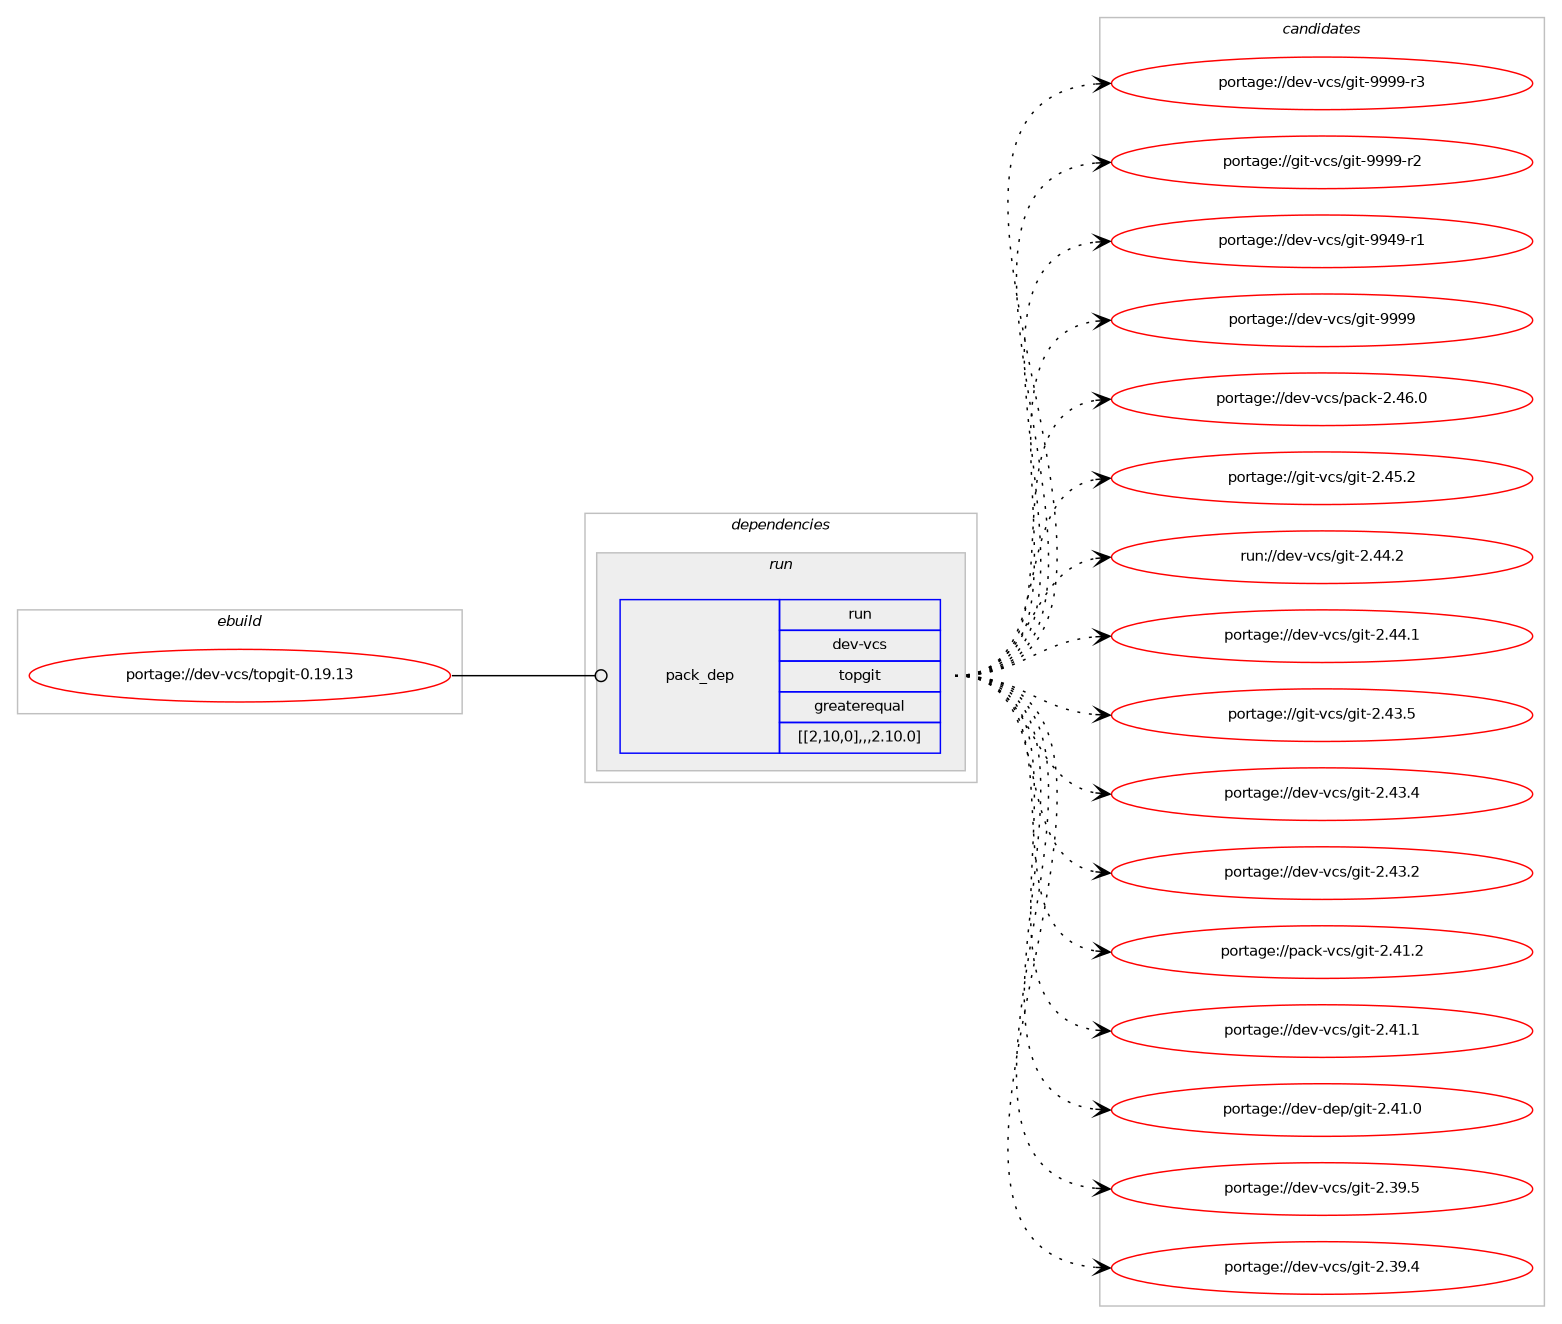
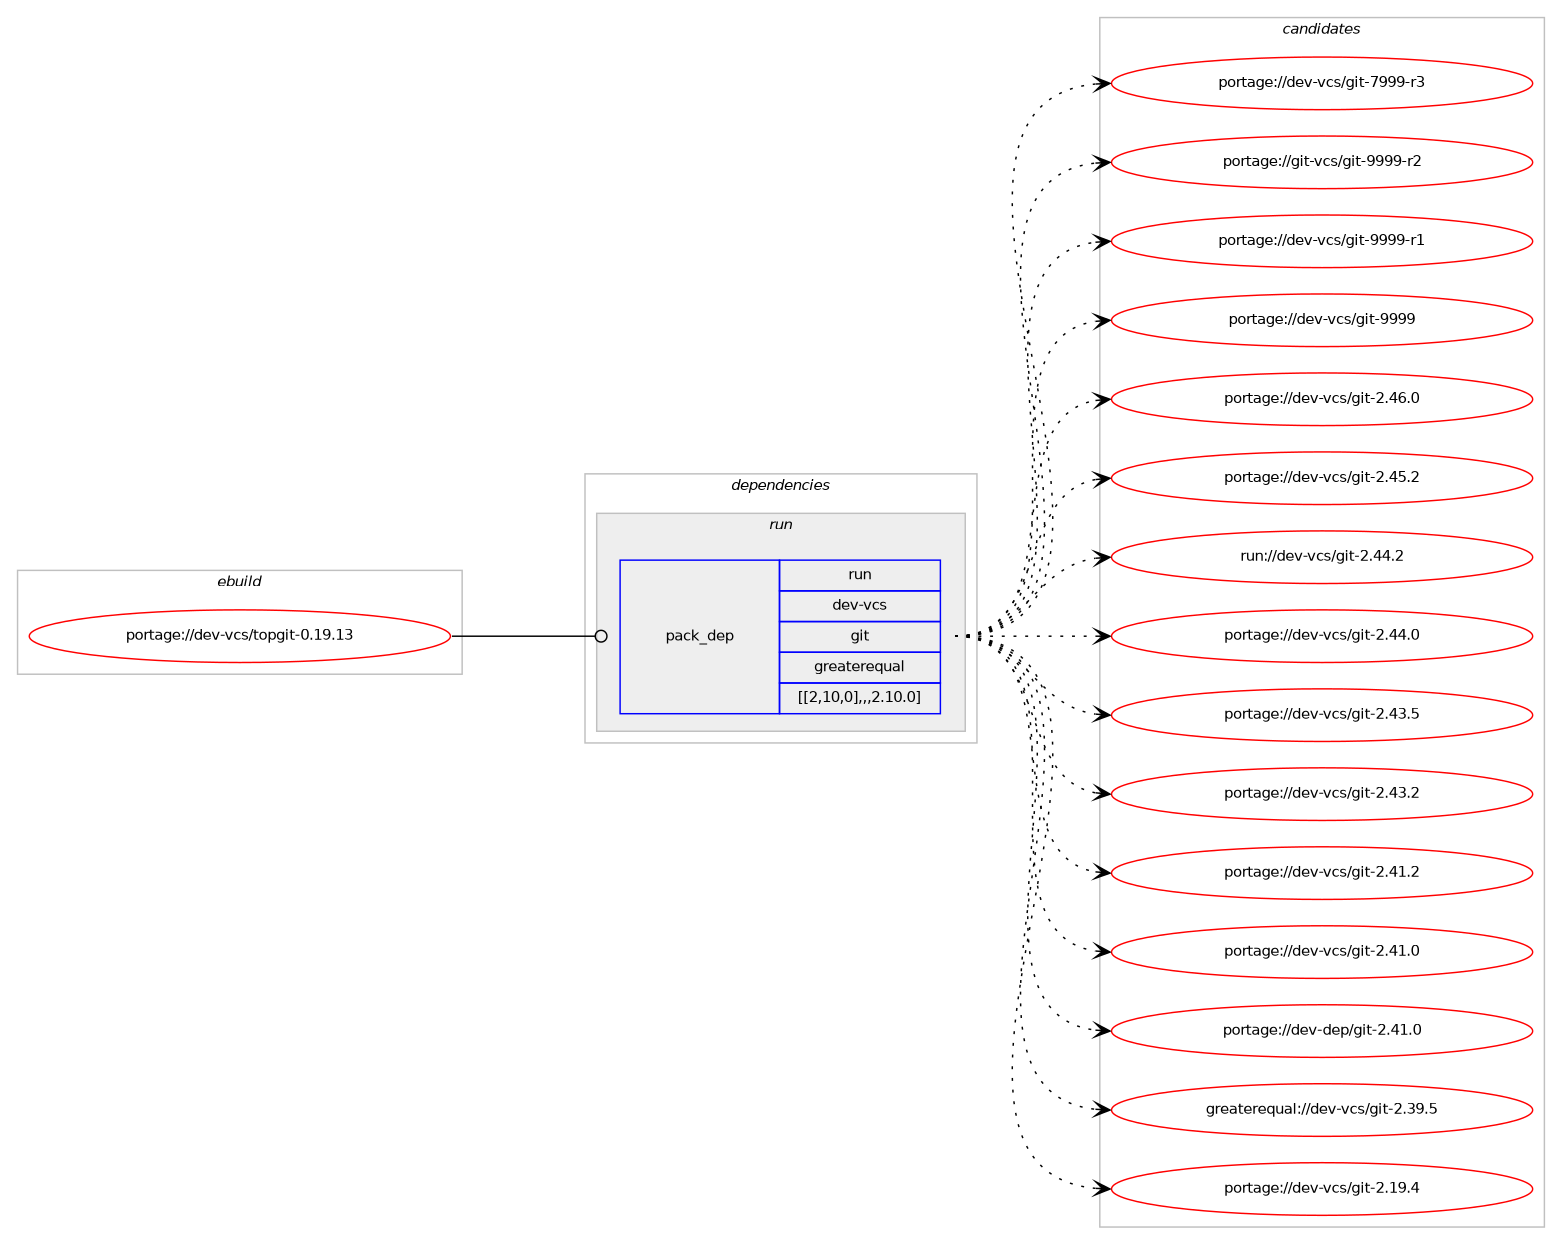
node "portage://dev-vcs/git-9999-r3": label "portage://dev-vcs/git-9999-r3" -> "portage://dev-vcs/git-7999-r3"
node "portage://dev-vcs/git-9949-r1": label "portage://dev-vcs/git-9949-r1" -> "portage://dev-vcs/git-9999-r1"
node "portage://dev-vcs/pack-2.46.0": label "portage://dev-vcs/pack-2.46.0" -> "portage://dev-vcs/git-2.46.0"
node "portage://git-vcs/git-2.45.2": label "portage://git-vcs/git-2.45.2" -> "portage://dev-vcs/git-2.45.2"
node "portage://dev-vcs/git-2.44.1": label "portage://dev-vcs/git-2.44.1" -> "portage://dev-vcs/git-2.44.0"
node "pack_dep": text "topgit" -> "git"
node "portage://git-vcs/git-2.43.5": label "portage://git-vcs/git-2.43.5" -> "portage://dev-vcs/git-2.43.5"
node "portage://dev-vcs/git-2.43.4": removed
node "portage://pack-vcs/git-2.41.2": label "portage://pack-vcs/git-2.41.2" -> "portage://dev-vcs/git-2.41.2"
node "portage://dev-vcs/git-2.41.1": label "portage://dev-vcs/git-2.41.1" -> "portage://dev-vcs/git-2.41.0"
node "portage://dev-vcs/git-2.39.5": label "portage://dev-vcs/git-2.39.5" -> "greaterequal://dev-vcs/git-2.39.5"
node "portage://dev-vcs/git-2.39.4": label "portage://dev-vcs/git-2.39.4" -> "portage://dev-vcs/git-2.19.4"
